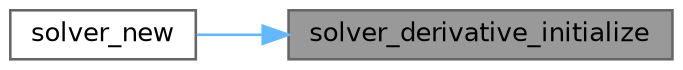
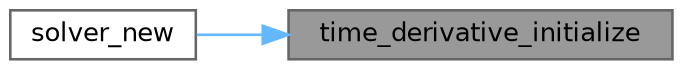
node "solver_derivative_initialize": label "solver_derivative_initialize" -> "time_derivative_initialize"
